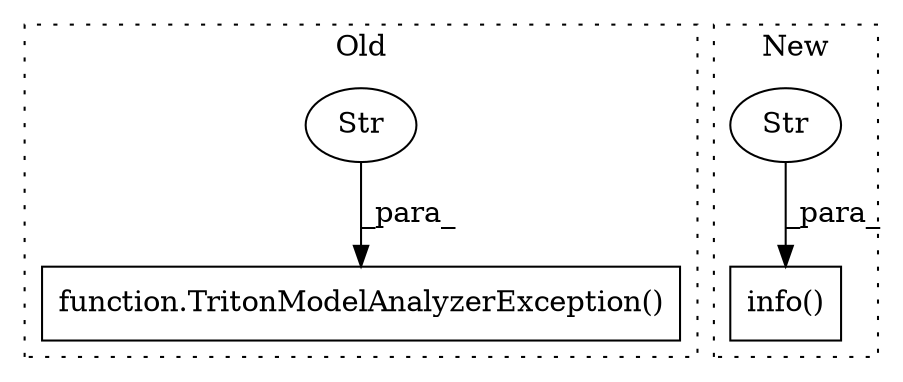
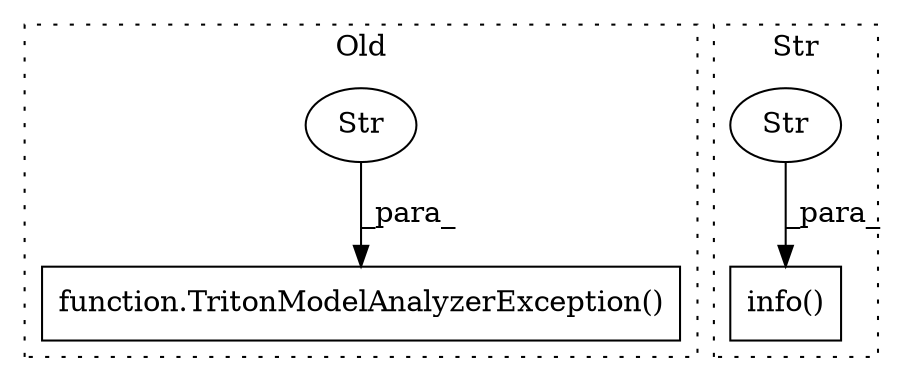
cluster "New": label "New" -> "Str"
